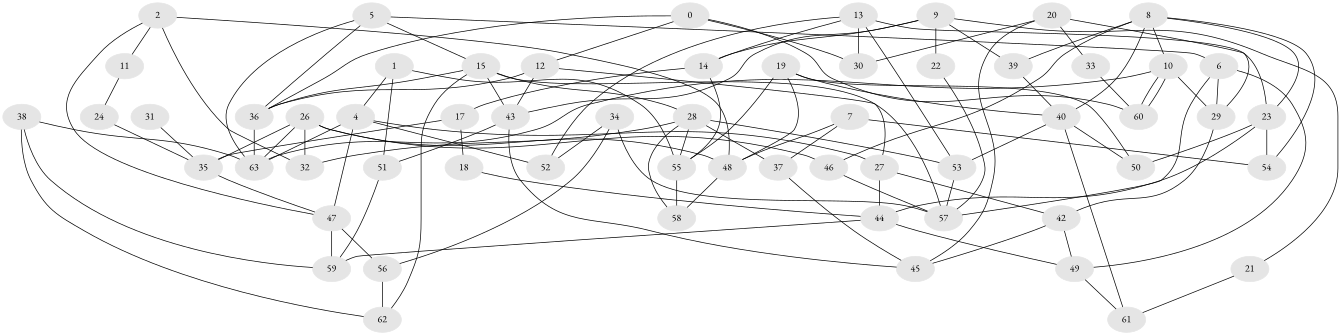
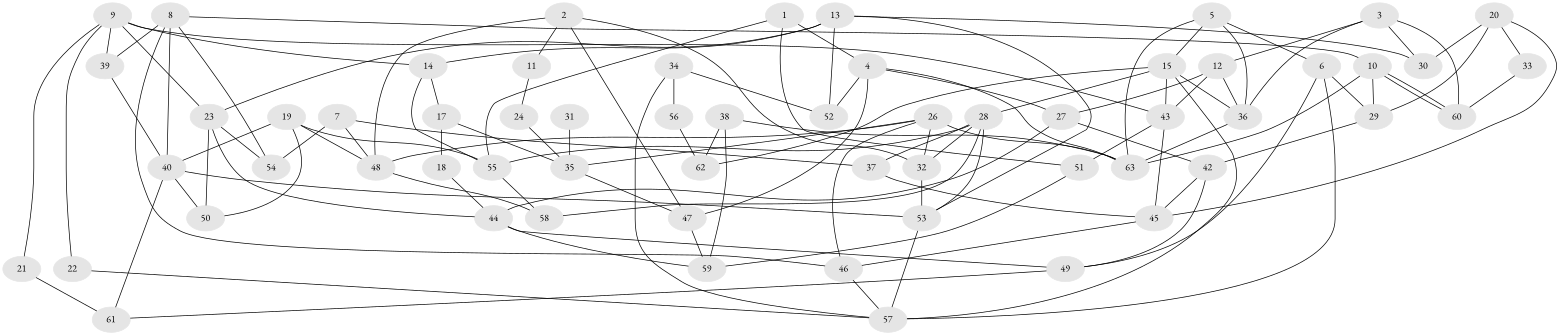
node "0": label "0" -> "3"
edge "8" -- "23": now "9" -- "23"
edge "32" -- "53": added
edge "47" -- "56": removed
edge "45" -- "46": added
